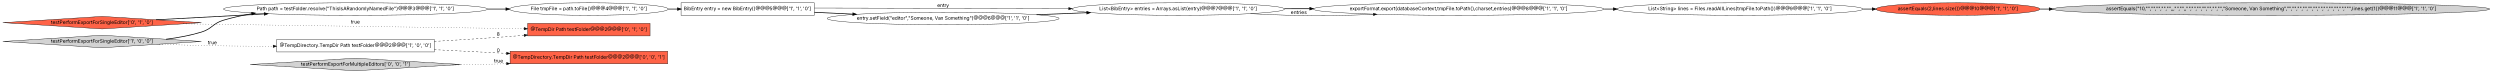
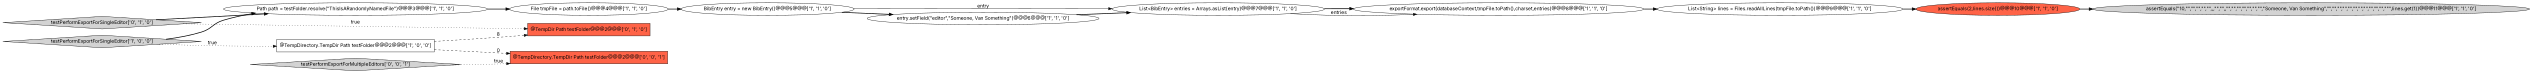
node "BibEntry entry = new BibEntry()@@@5@@@['1', '1', '0']": shape box -> ellipse
node "testPerformExportForSingleEditor['0', '1', '0']": fillcolor tomato -> lightgray
